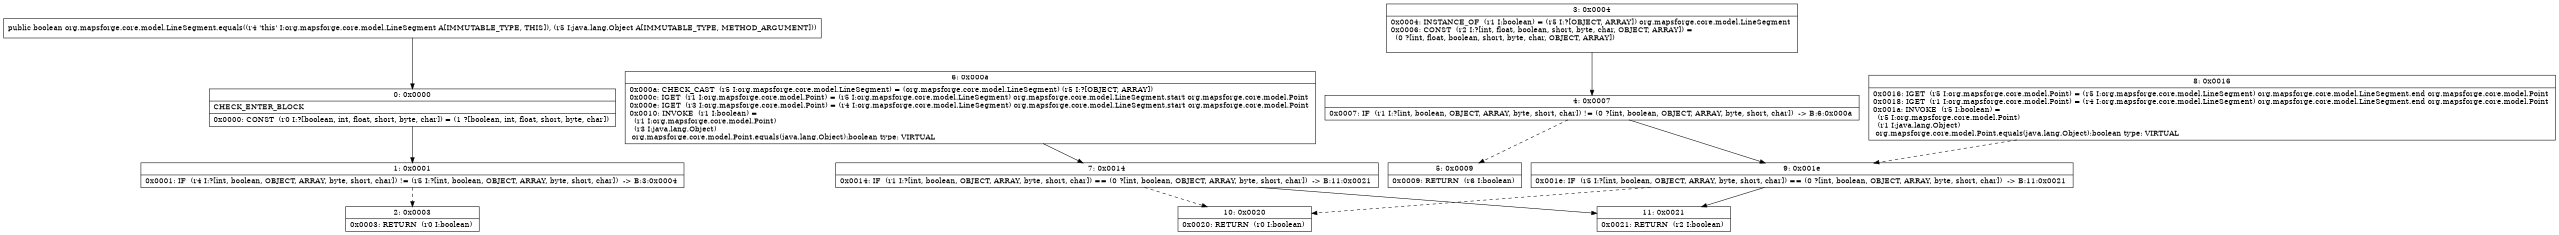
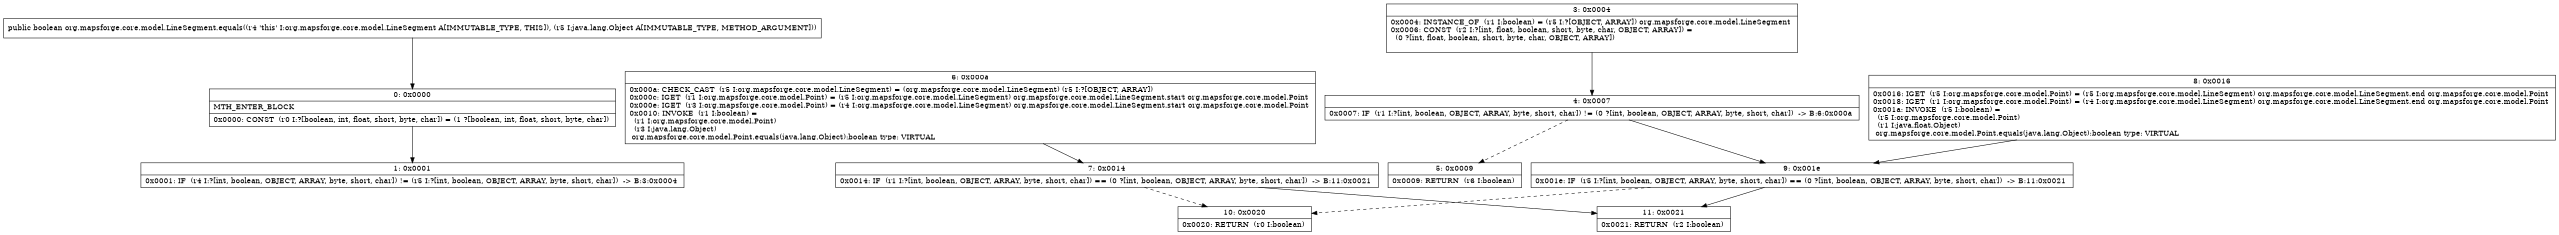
node "0: 0x0000": text "CHECK_ENTER_BLOCK" -> "MTH_ENTER_BLOCK"
node "8: 0x0016": text "(r1 I:java.lang.Object)" -> "(r1 I:java.float.Object)"
edge "8: 0x0016" -> "9: 0x001e": style dashed -> solid
node "2: 0x0003": removed
